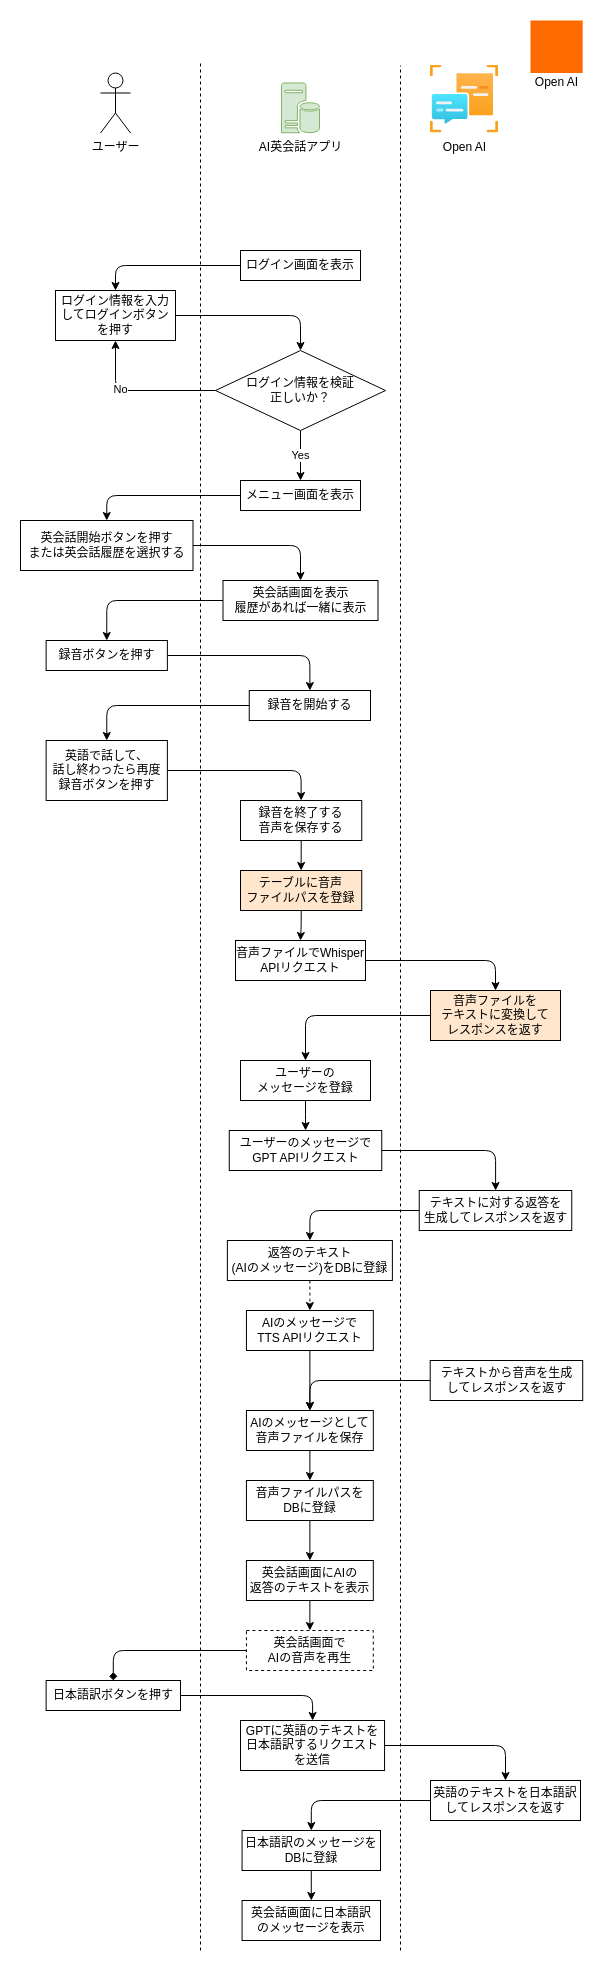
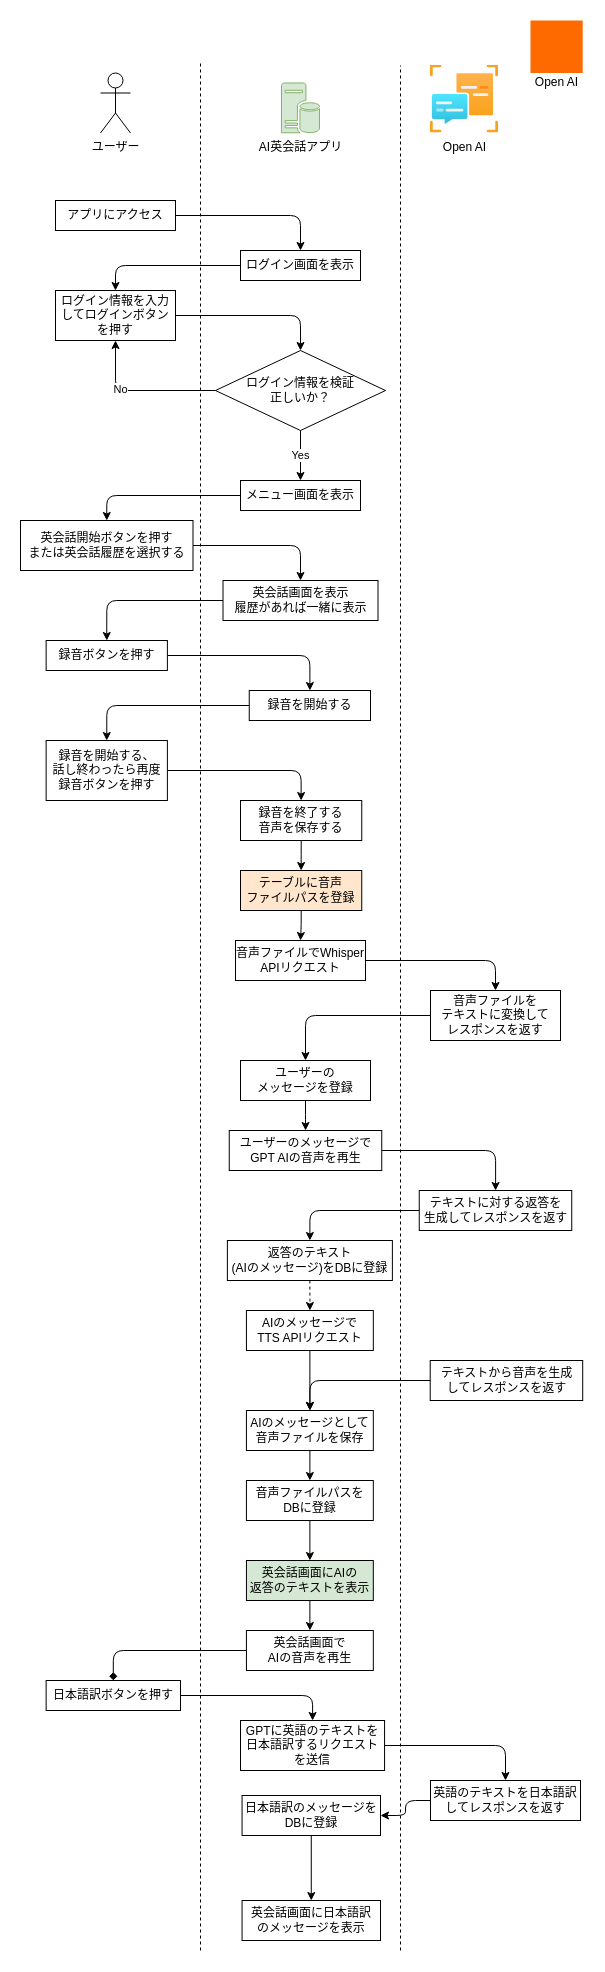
node "アプリにアクセス": added
edge "アプリにアクセス" -> "ログイン画面を表示": added
node "英語で話して、 話し終わったら再度録音ボタンを押す": label "英語で話して、 話し終わったら再度録音ボタンを押す" -> "録音を開始する、 話し終わったら再度録音ボタンを押す"
node "音声ファイルを テキストに変換して レスポンスを返す": fillcolor #ffe6cc -> #ffffff
node "ユーザーのメッセージでGPT APIリクエスト": label "ユーザーのメッセージでGPT APIリクエスト" -> "ユーザーのメッセージでGPT AIの音声を再生"
node "英会話画面にAIの 返答のテキストを表示": fillcolor #ffffff -> #d5e8d4
node "英会話画面で AIの音声を再生": style dashed -> solid
node "日本語訳のメッセージをDBに登録": moved (311, 1851) -> (311, 1816)
